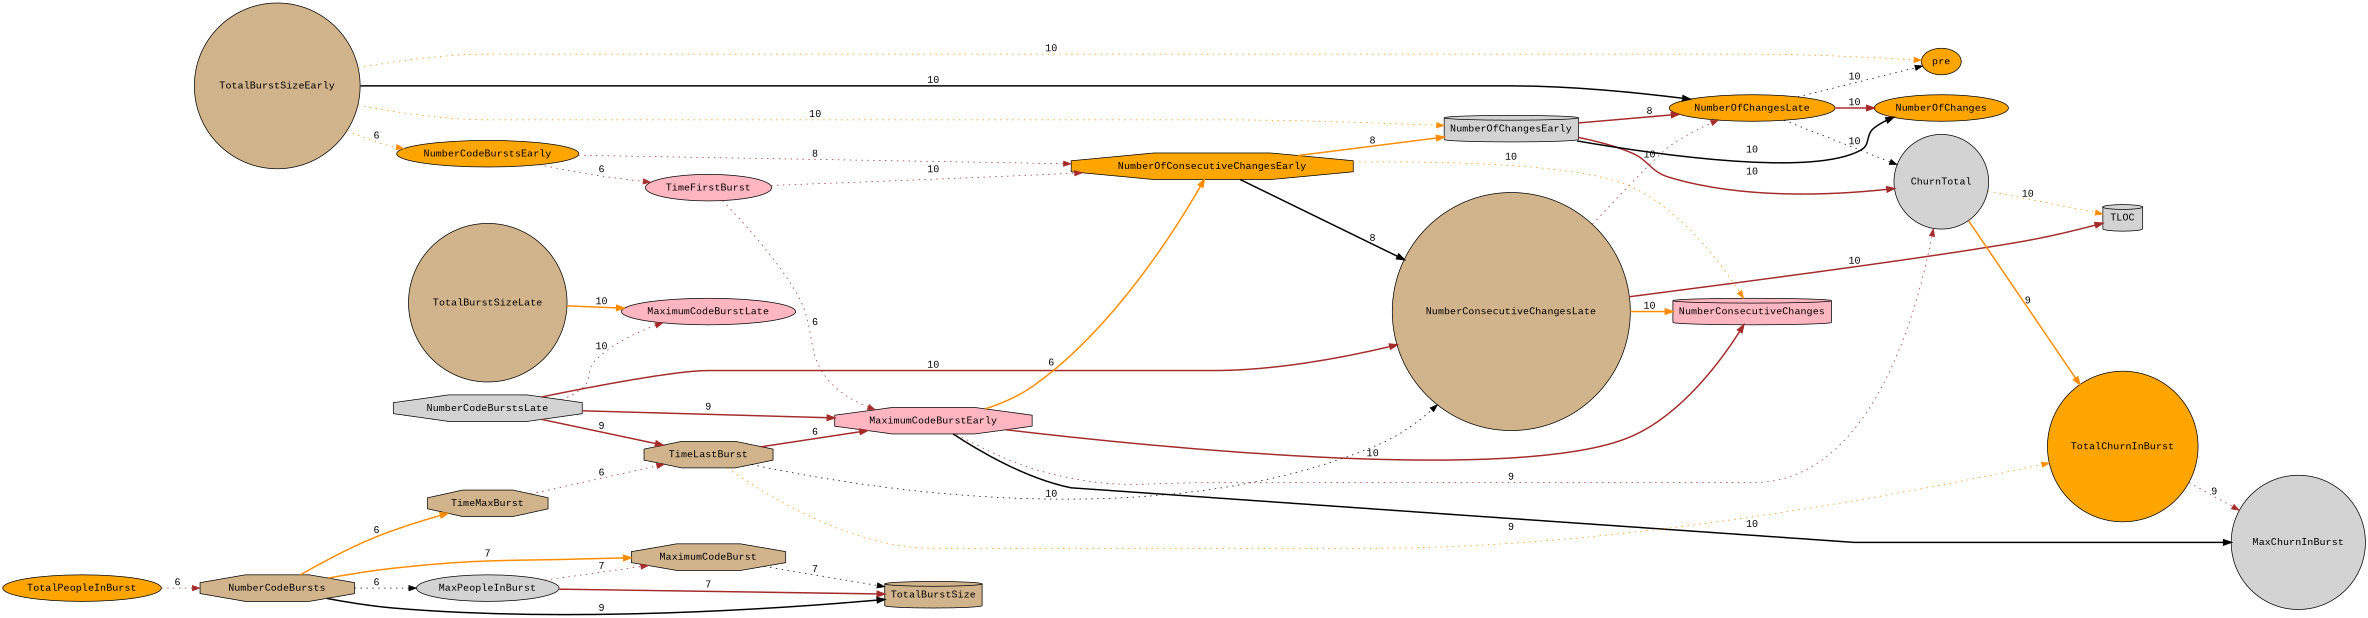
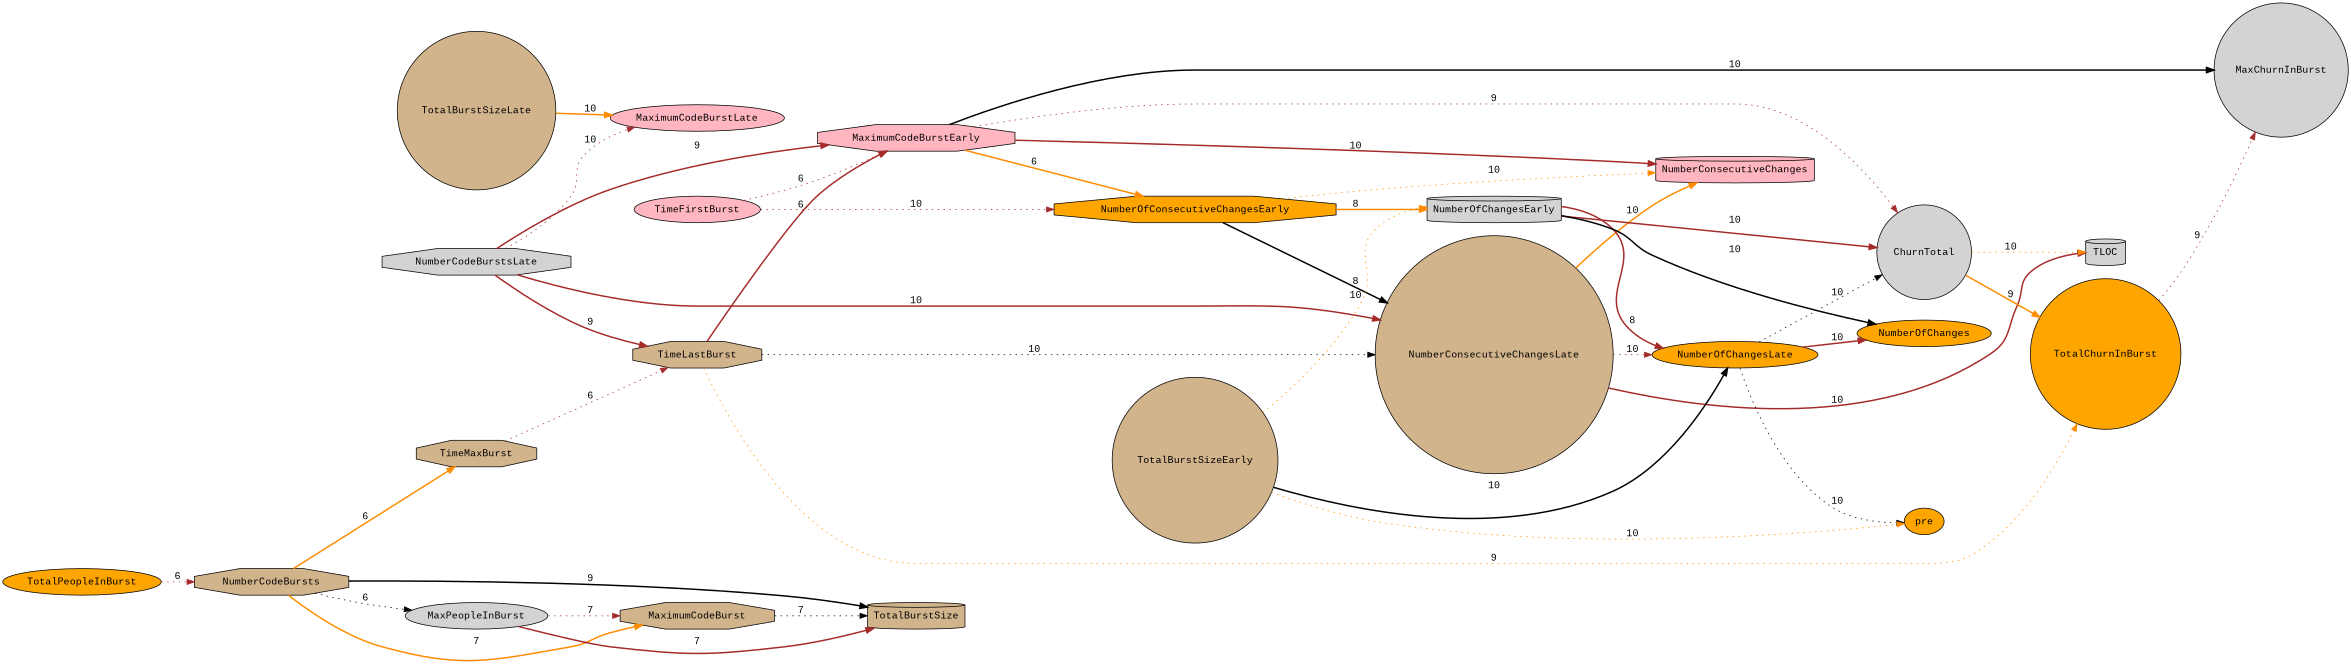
node "NumberCodeBurstsEarly": removed
